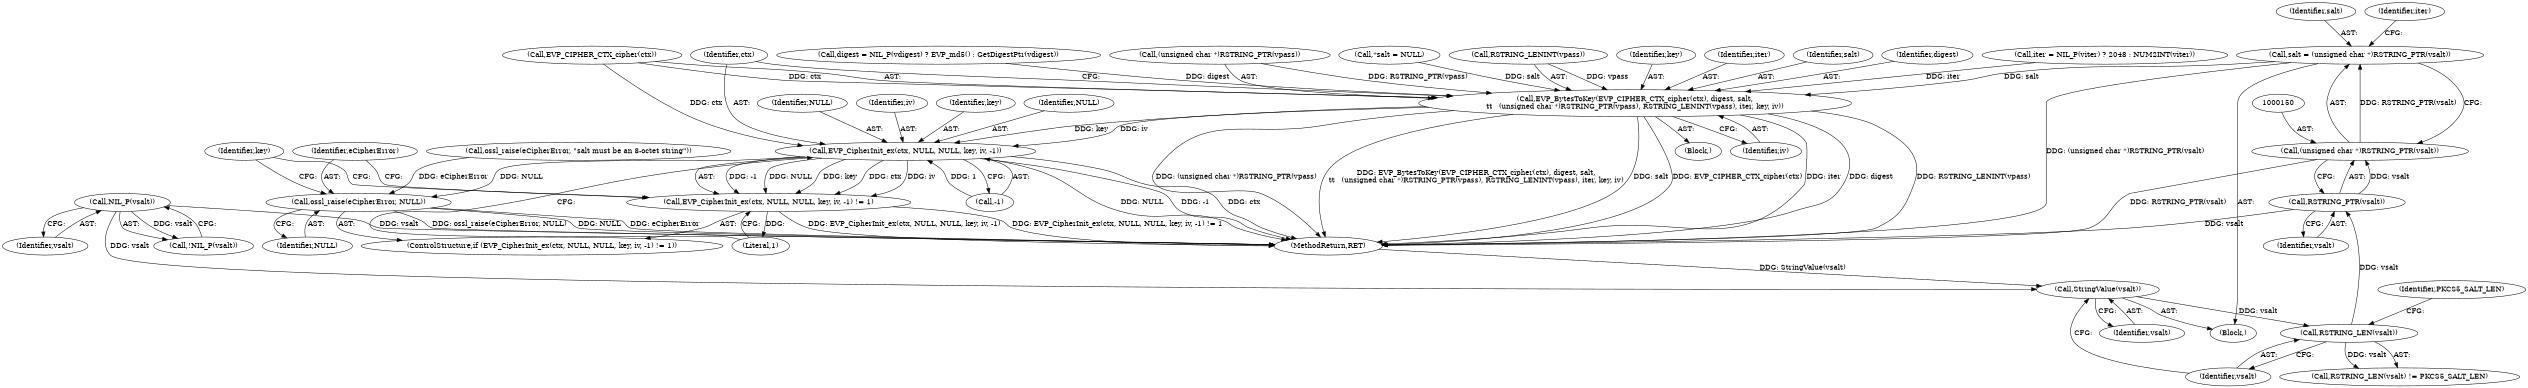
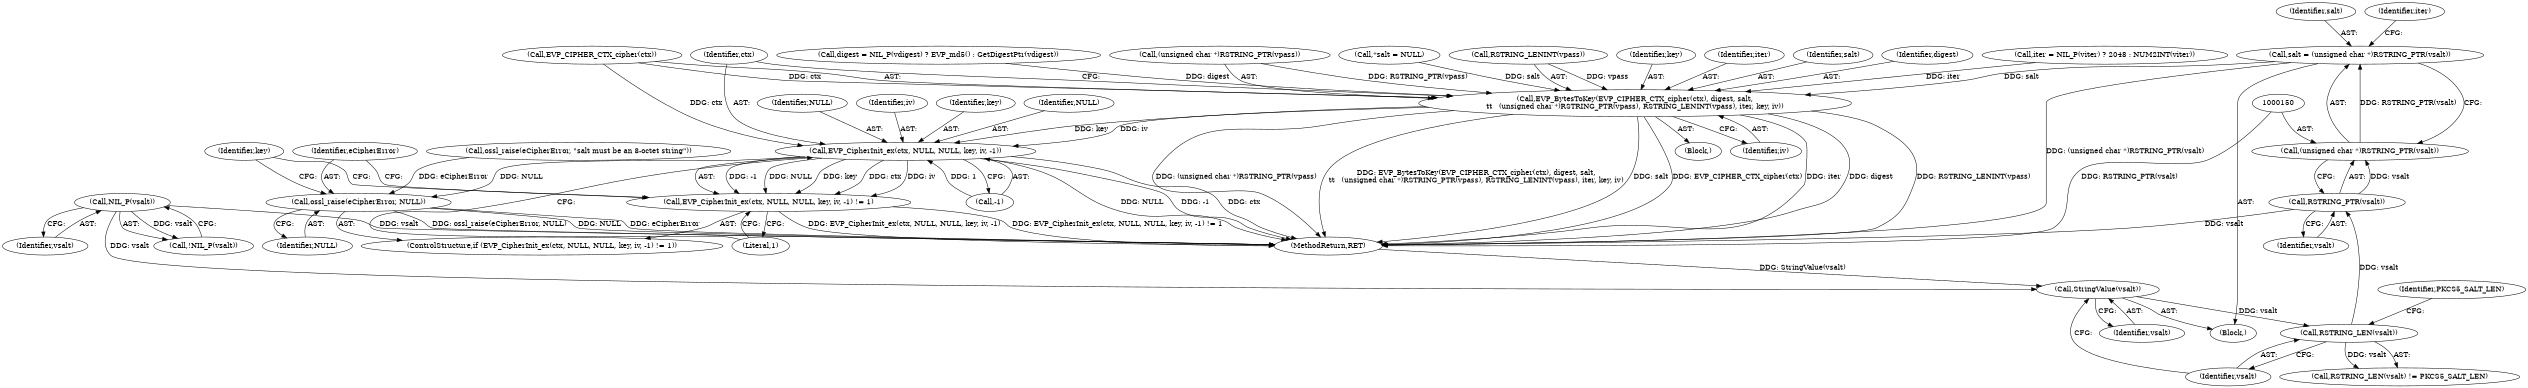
edge "(Call,EVP_CipherInit_ex(ctx, NULL, NULL, key, iv, -1) != 1)" -> "(Literal,1)": label "DDG: " -> "CFG: "
edge "(Call,(unsigned char *)RSTRING_PTR(vsalt))" -> "(MethodReturn,RET)": now "1000150" -> "(MethodReturn,RET)"
